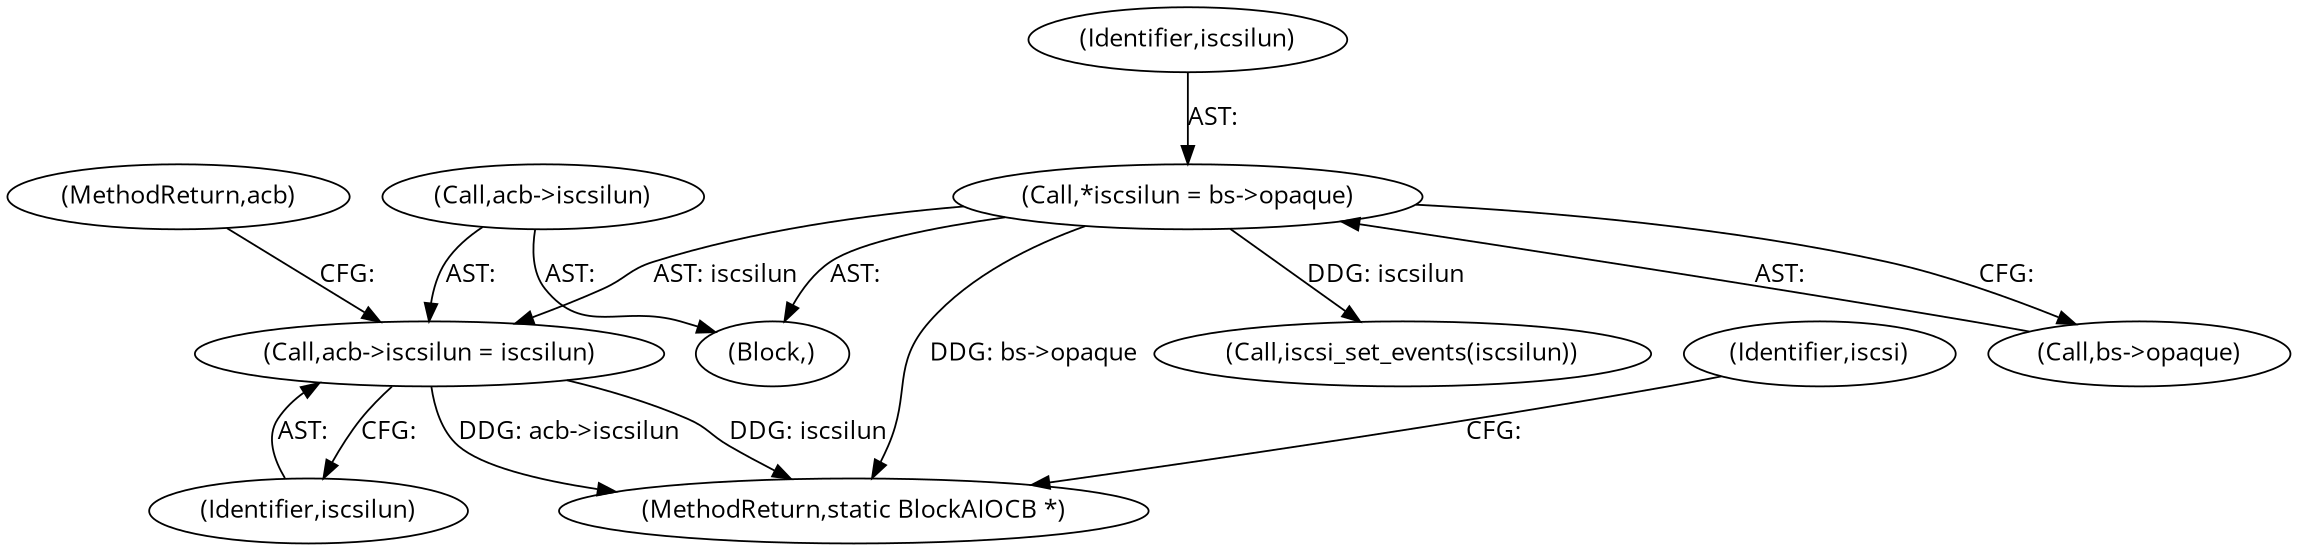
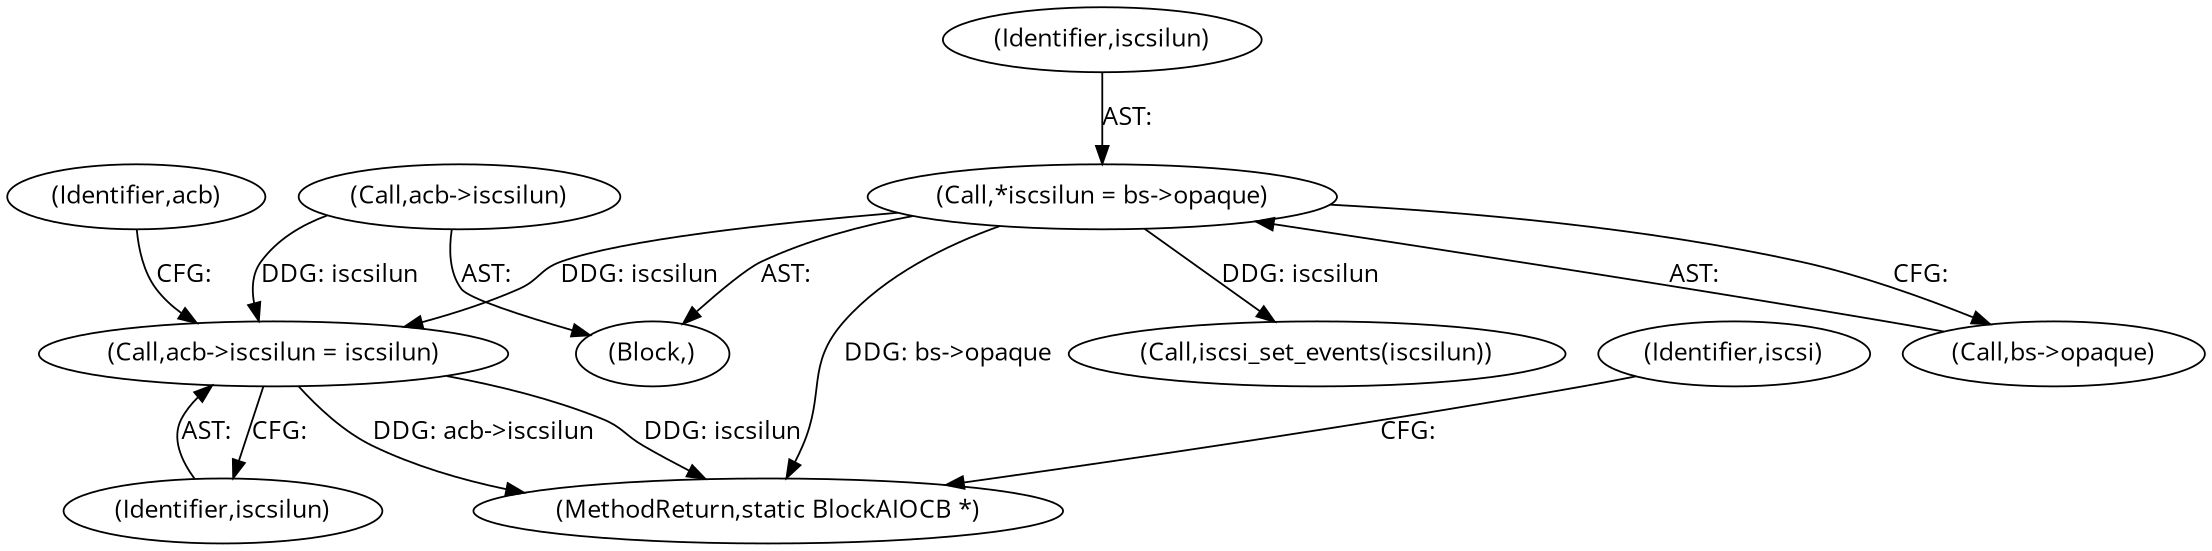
node "(MethodReturn,acb)": label "(MethodReturn,acb)" -> "(Identifier,acb)"
edge "(Call,acb->iscsilun)" -> "(Call,acb->iscsilun = iscsilun)": label "AST: " -> "DDG: iscsilun"
edge "(Call,*iscsilun = bs->opaque)" -> "(Call,acb->iscsilun = iscsilun)": label "AST: iscsilun" -> "DDG: iscsilun"
